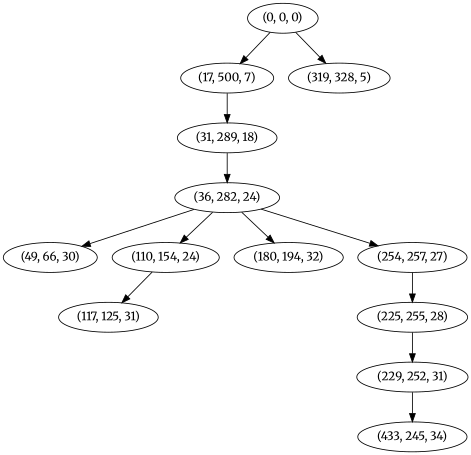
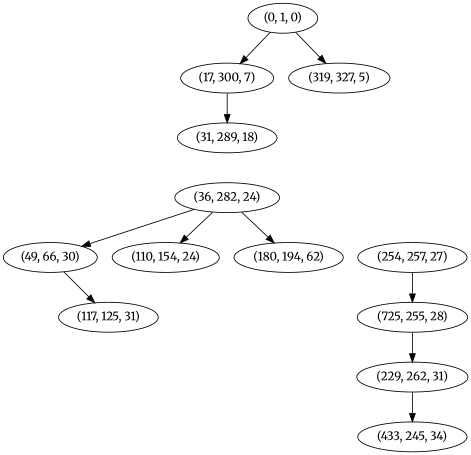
node "(0, 0, 0)": label "(0, 0, 0)" -> "(0, 1, 0)"
node "(17, 500, 7)": label "(17, 500, 7)" -> "(17, 300, 7)"
node "(319, 328, 5)": label "(319, 328, 5)" -> "(319, 327, 5)"
edge "(31, 289, 18)" -> "(36, 282, 24)": removed
edge "(36, 282, 24)" -> "(254, 257, 27)": removed
node "(180, 194, 32)": label "(180, 194, 32)" -> "(180, 194, 62)"
edge "(110, 154, 24)" -> "(117, 125, 31)": now "(49, 66, 30)" -> "(117, 125, 31)"
node "(225, 255, 28)": label "(225, 255, 28)" -> "(725, 255, 28)"
node "(229, 252, 31)": label "(229, 252, 31)" -> "(229, 262, 31)"
